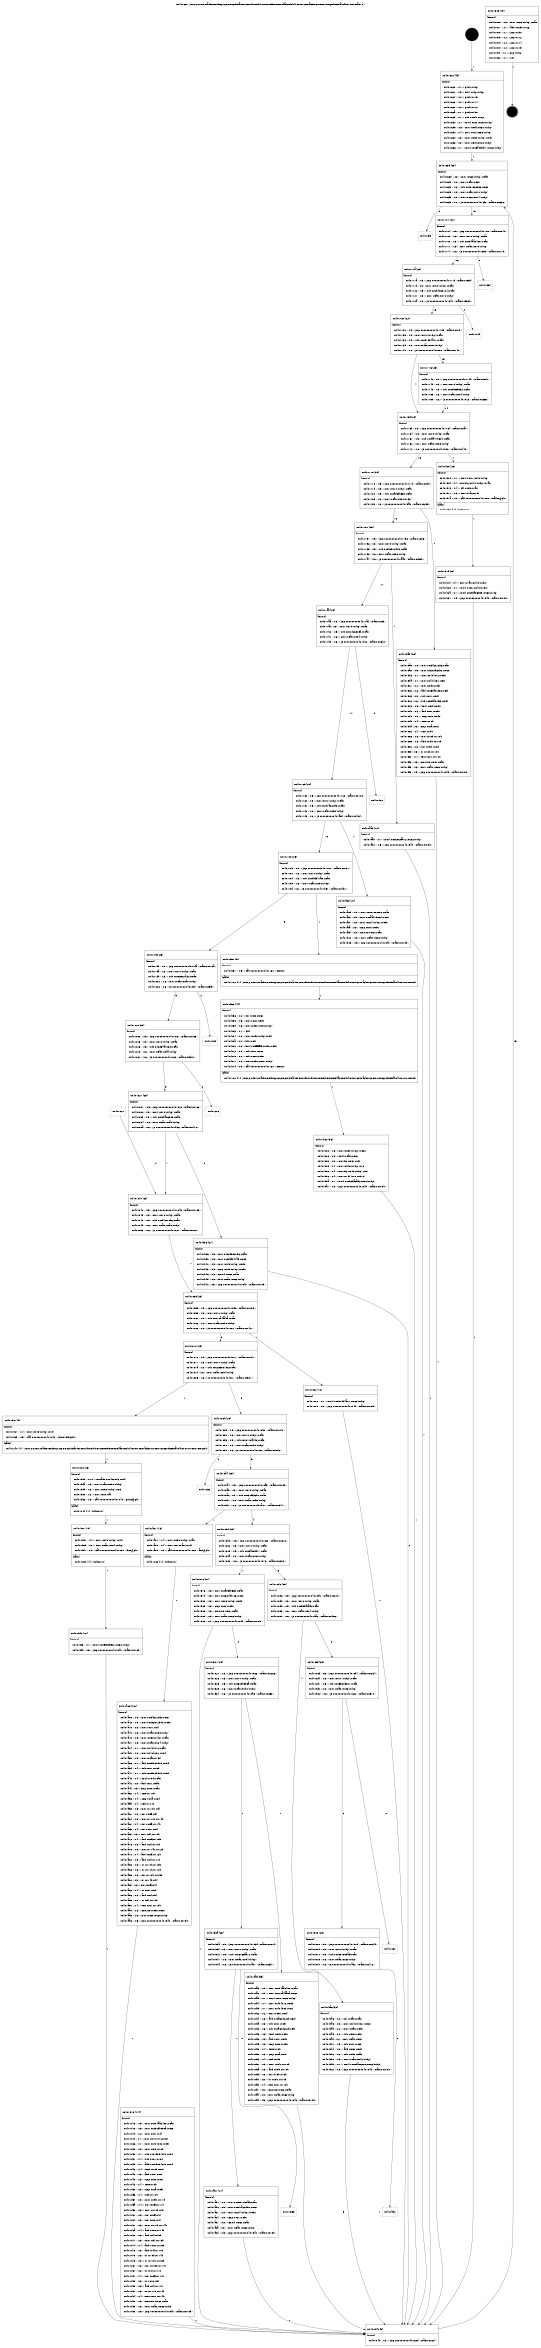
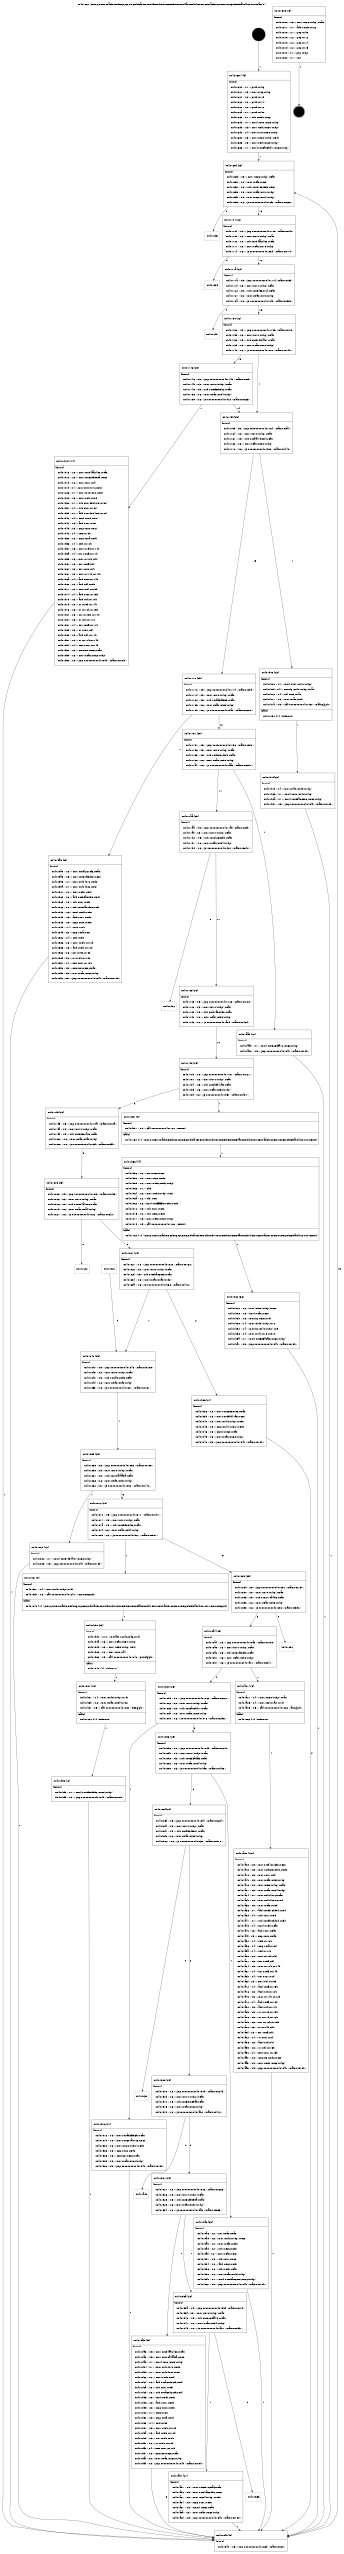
edge "0x401746 [25]" -> "0x401d13 [144]": added, label "1"
node "0x401aed [27]": removed
node "0x401cbb": removed
edge "0x401976 [27]" -> "0x401921 [25]": now "0x401908 [25]" -> "0x401921 [25]"
